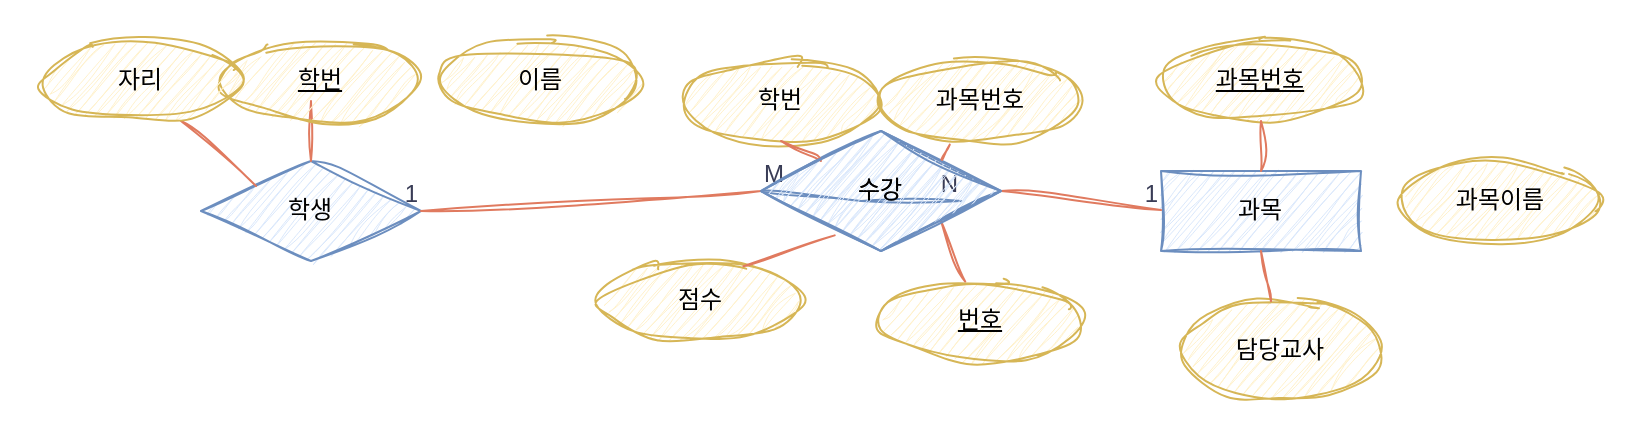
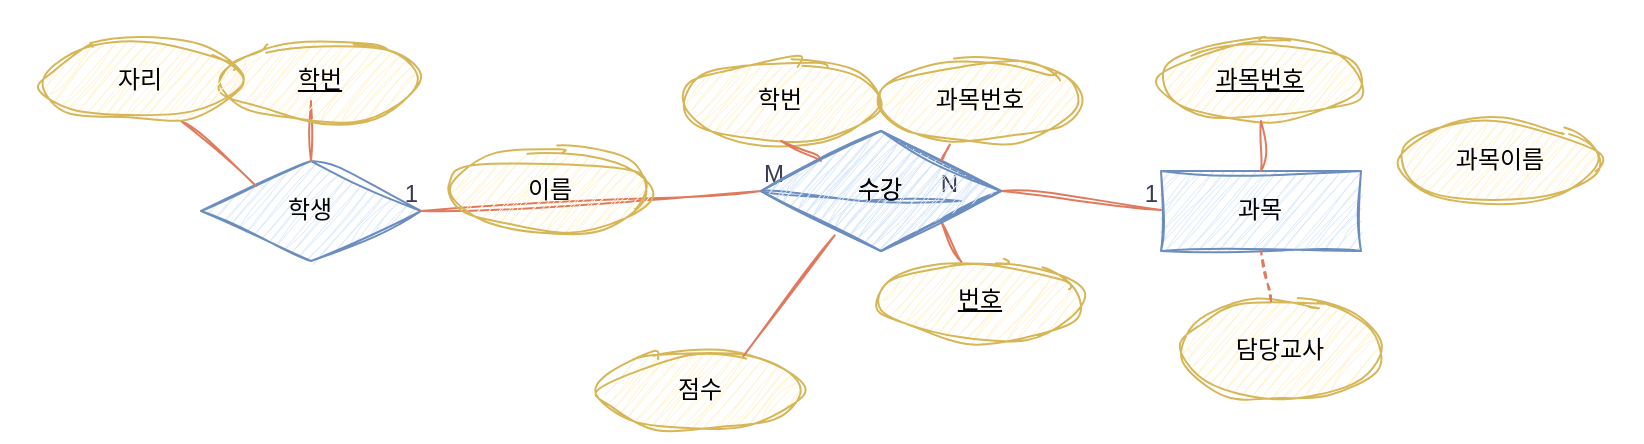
node "이름": moved (541, 81) -> (551, 191)
node "과목이름": moved (1501, 201) -> (1501, 161)
edge "과목" -- "담당교사": style solid -> dashed
node "점수": moved (701, 301) -> (701, 391)
node "번호": moved (981, 321) -> (981, 301)
